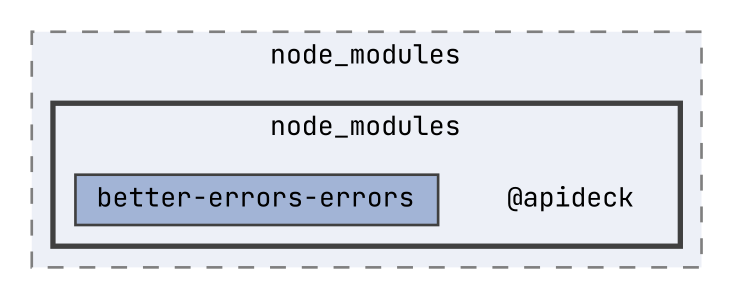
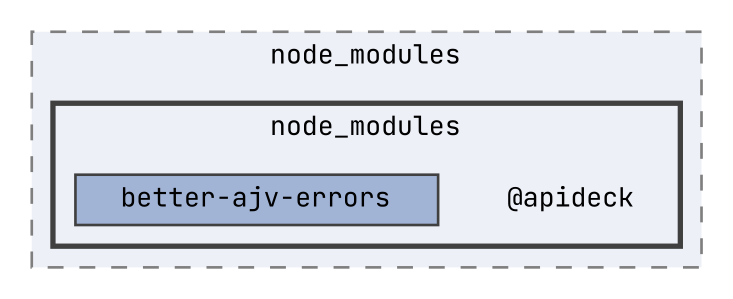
node "better-errors-errors": label "better-errors-errors" -> "better-ajv-errors"
